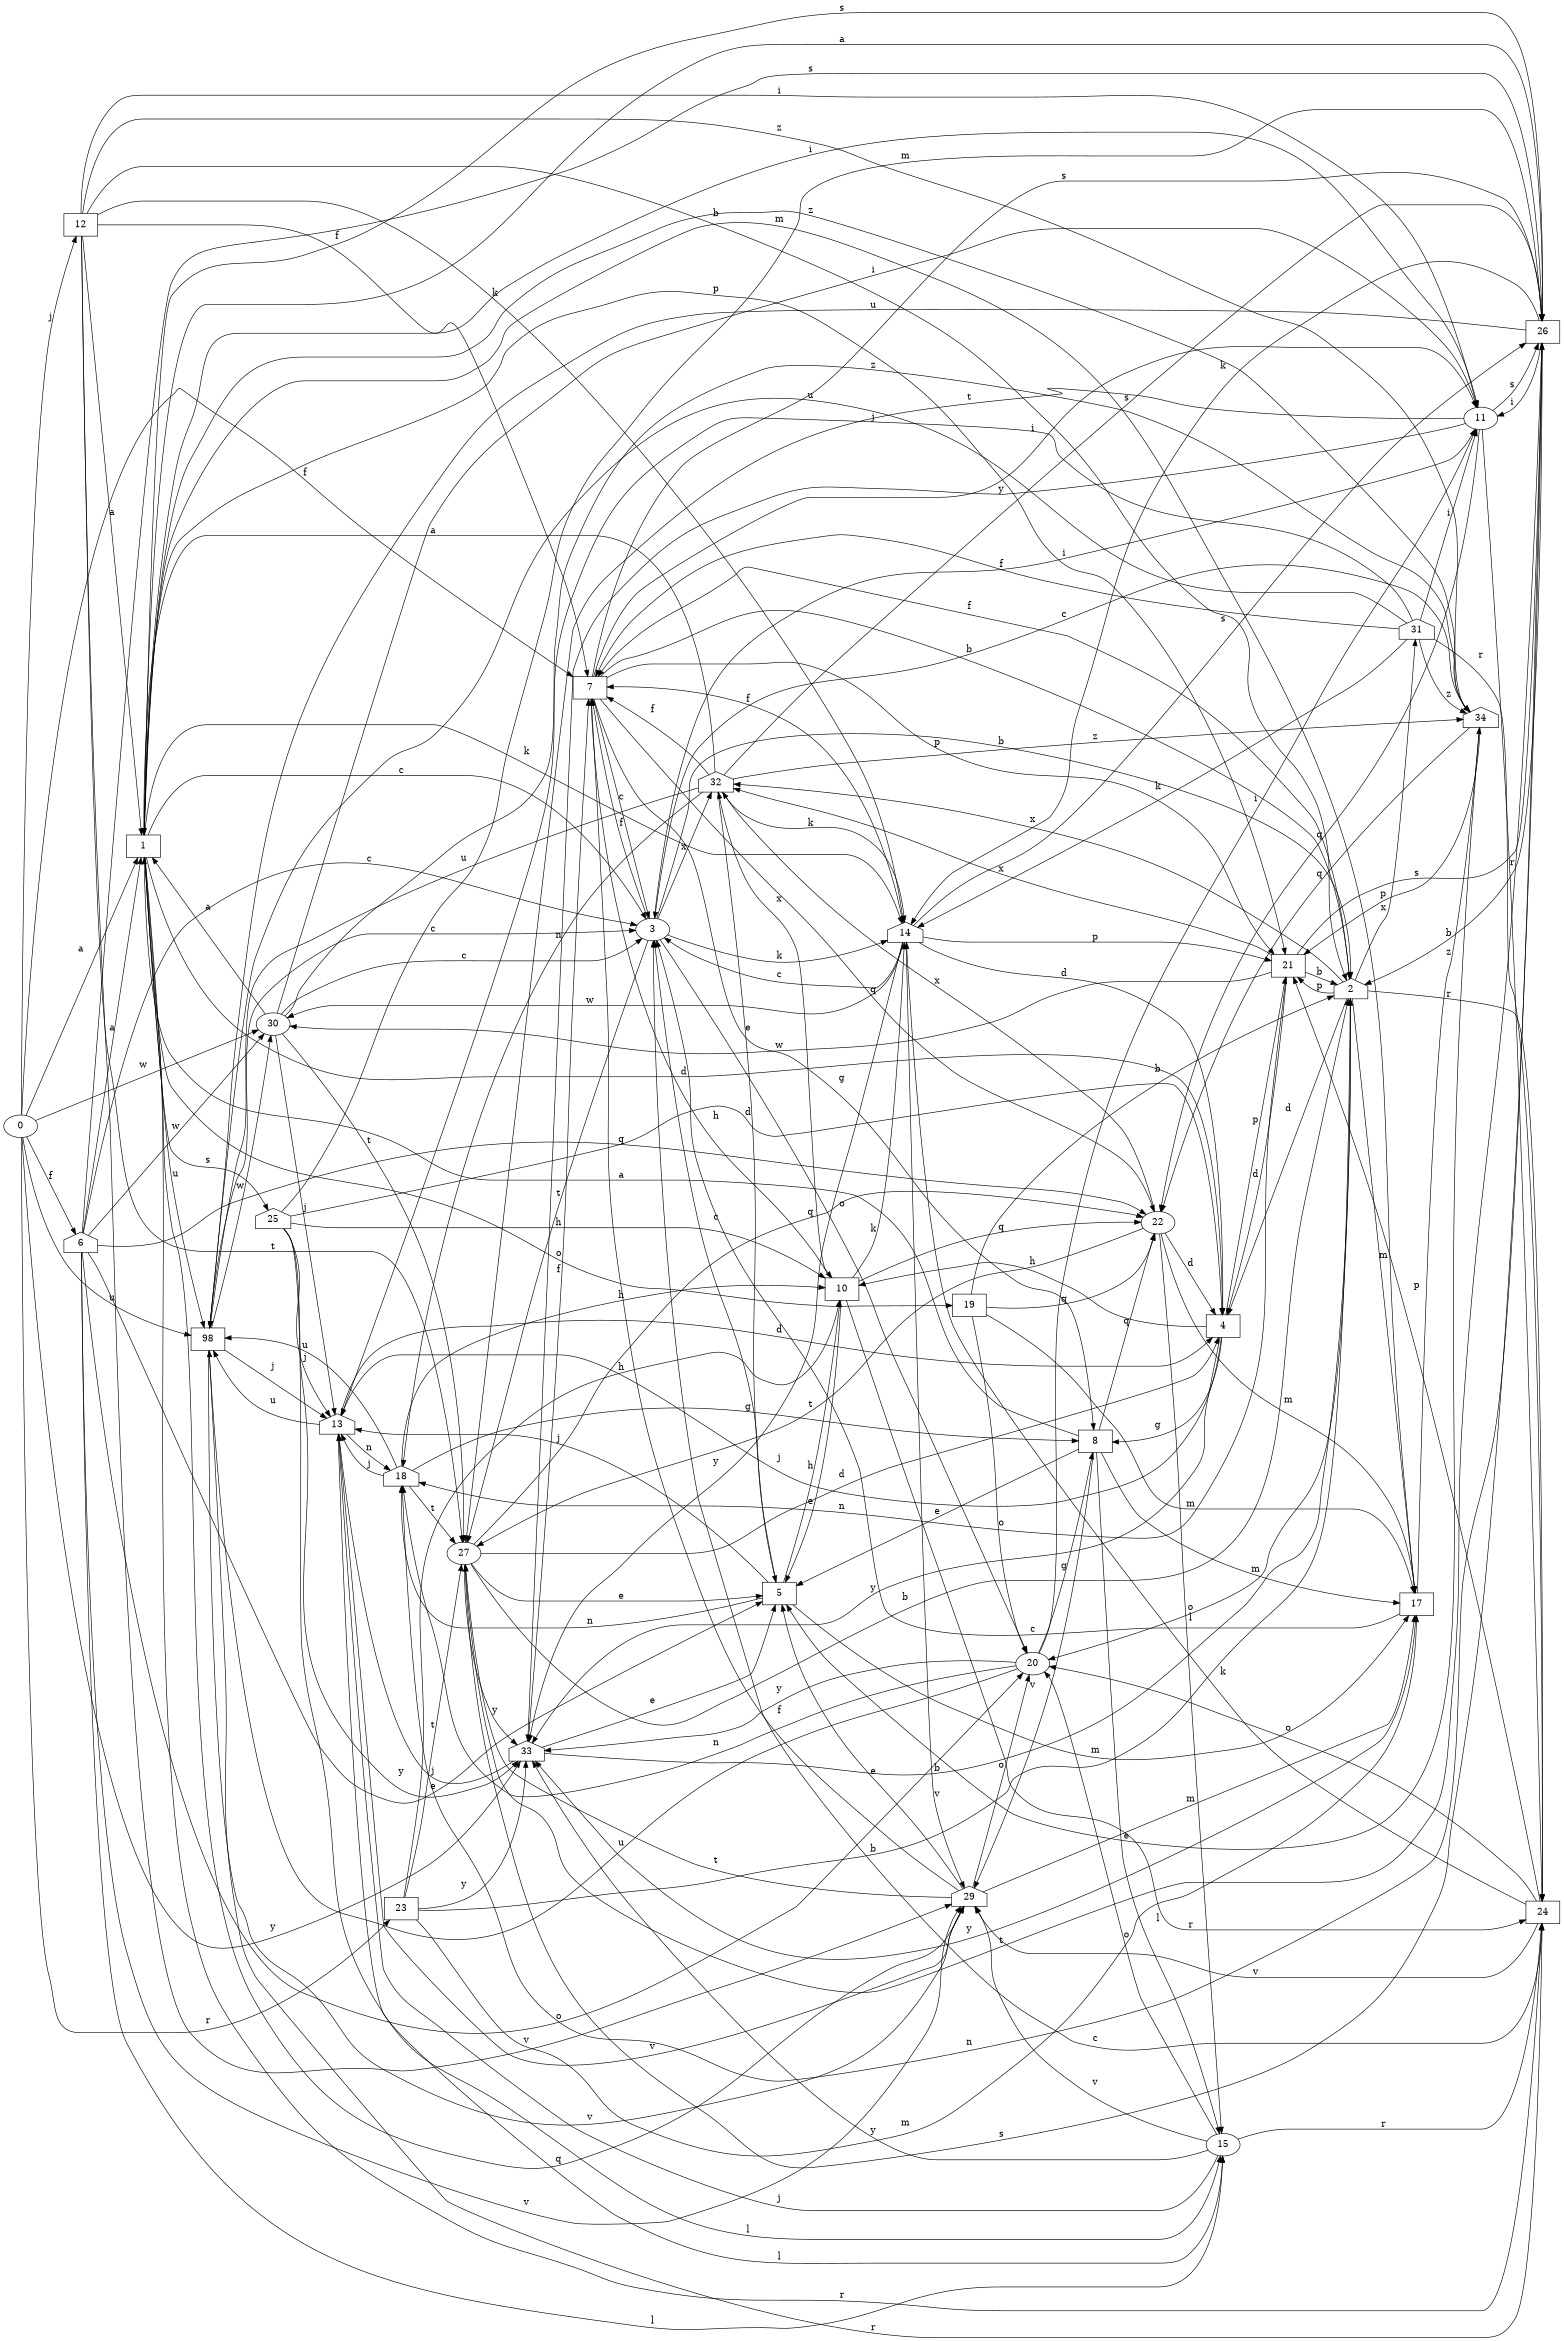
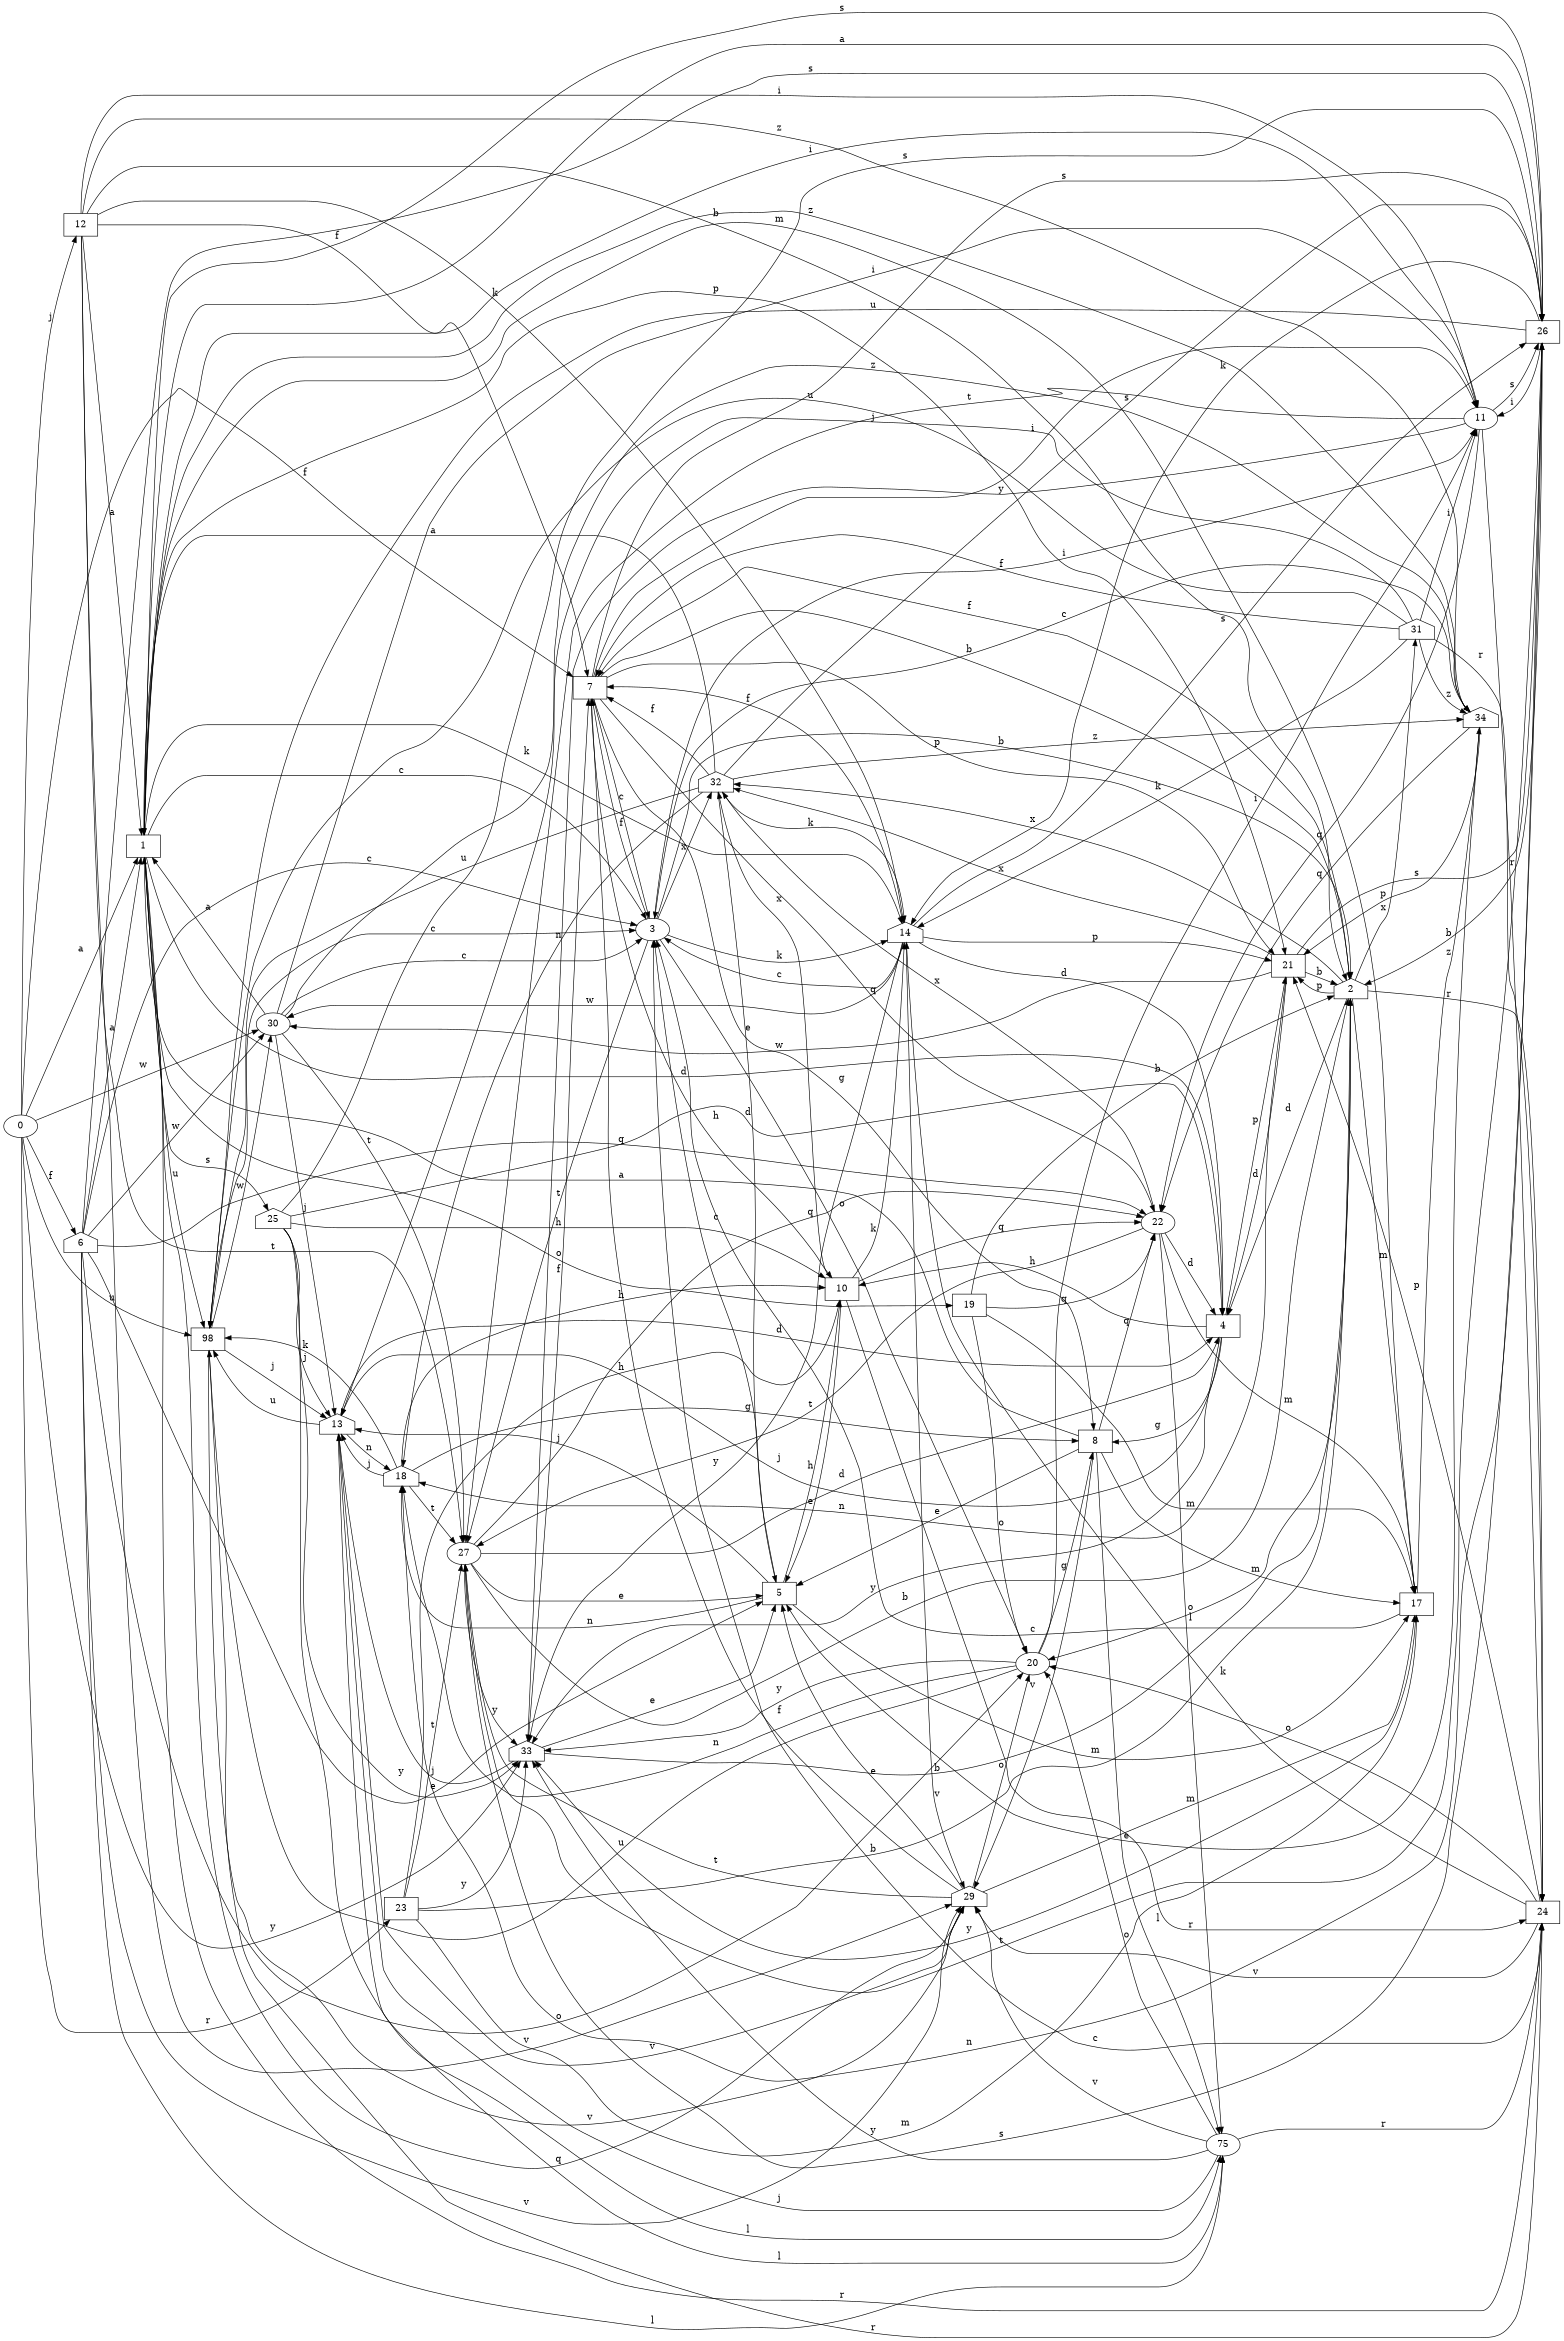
edge "25" -> "26": label "m" -> "s"
edge "18" -> "98": label "u" -> "k"
node "15": label "15" -> "75"
